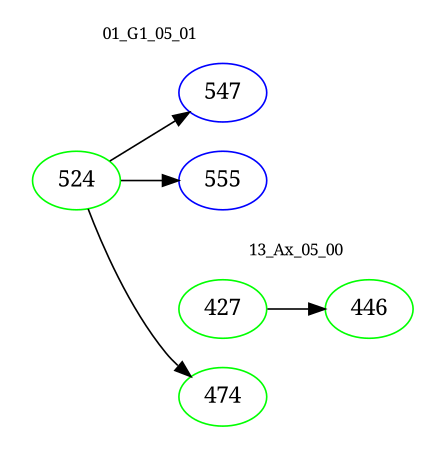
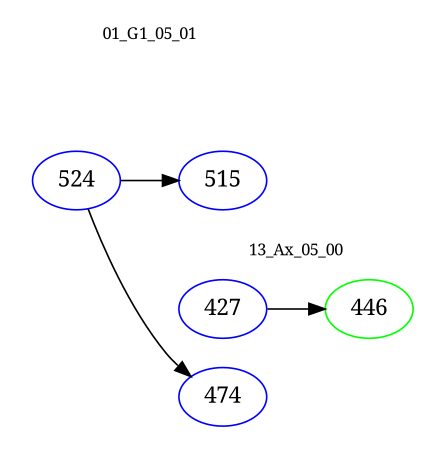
node "547": removed
node "524": color green -> blue
node "555": label "555" -> "515"
node "427": color green -> blue
node "474": color green -> blue
